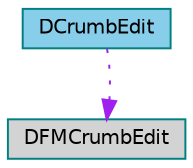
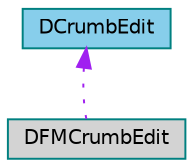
edge "DCrumbEdit" -> "DFMCrumbEdit": reversed
